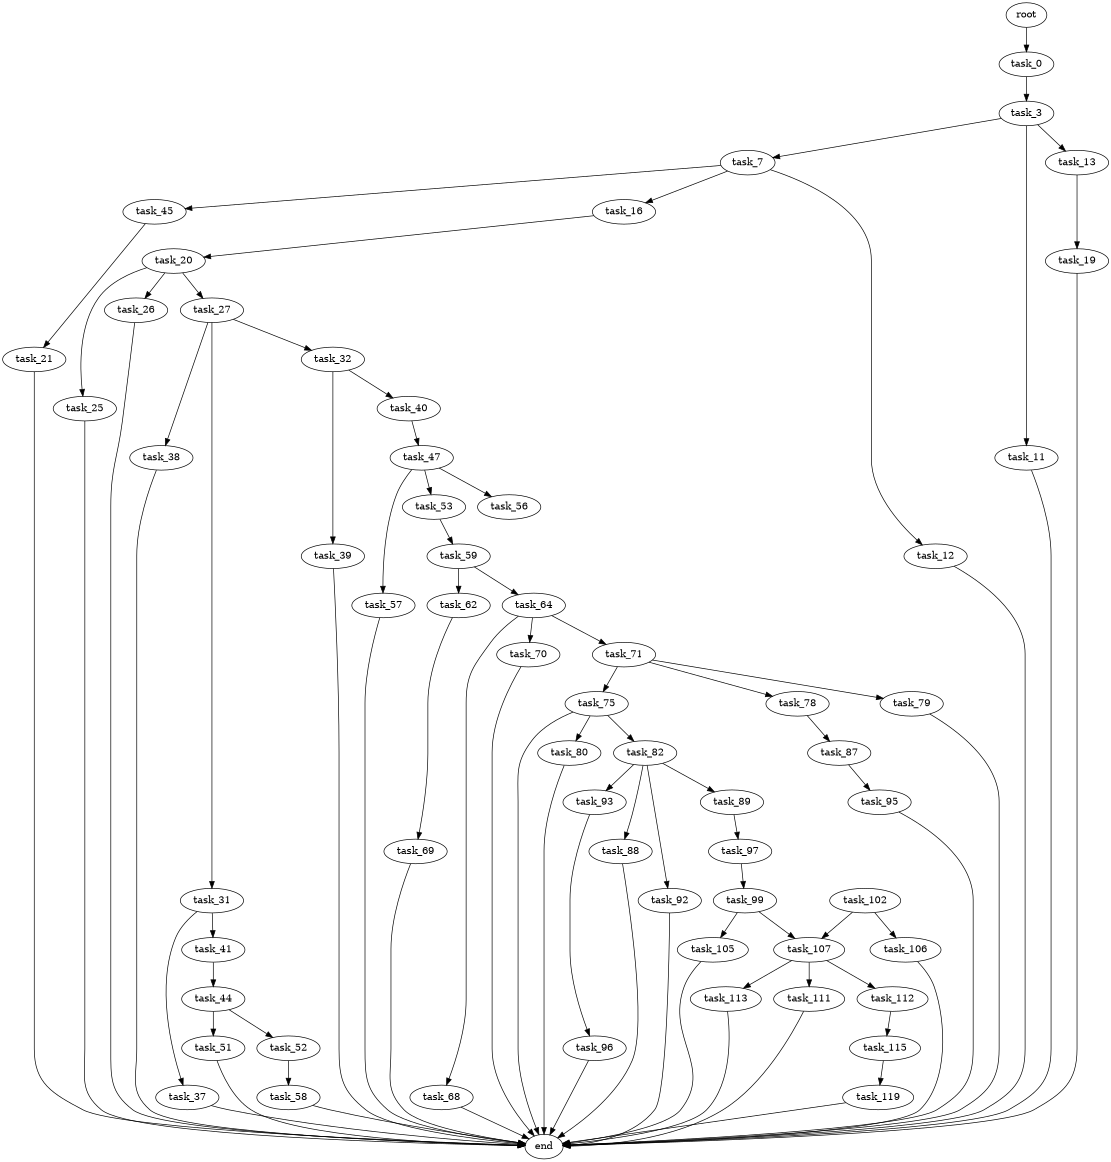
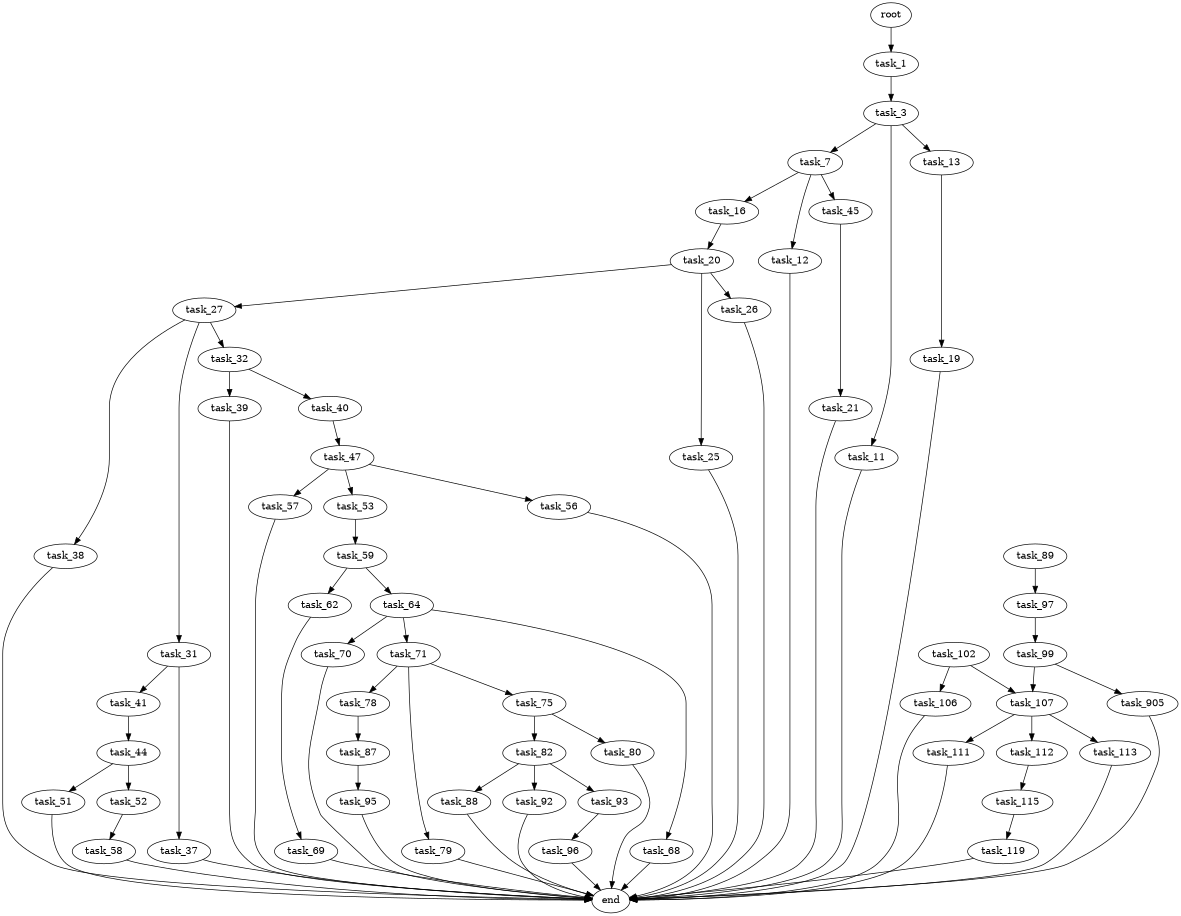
node "task_0": label "task_0" -> "task_1"
edge "task_82" -> "task_89": removed
edge "task_75" -> "end": now "task_56" -> "end"
node "task_105": label "task_105" -> "task_905"
